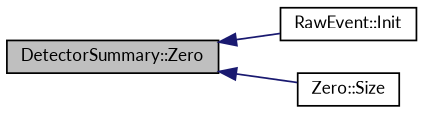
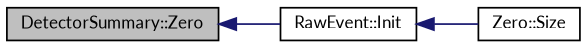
edge "Zero::Size" -> "DetectorSummary::Zero": now "Zero::Size" -> "RawEvent::Init"
